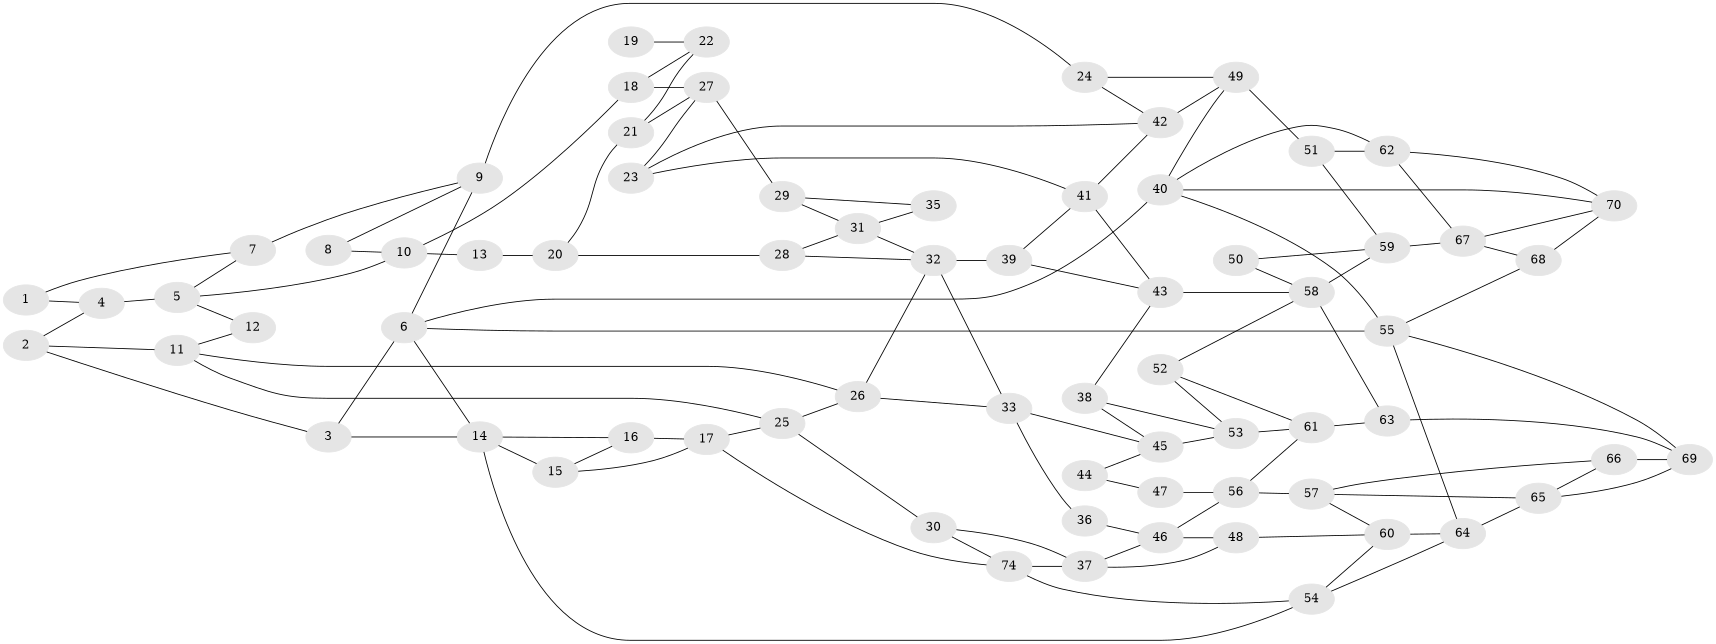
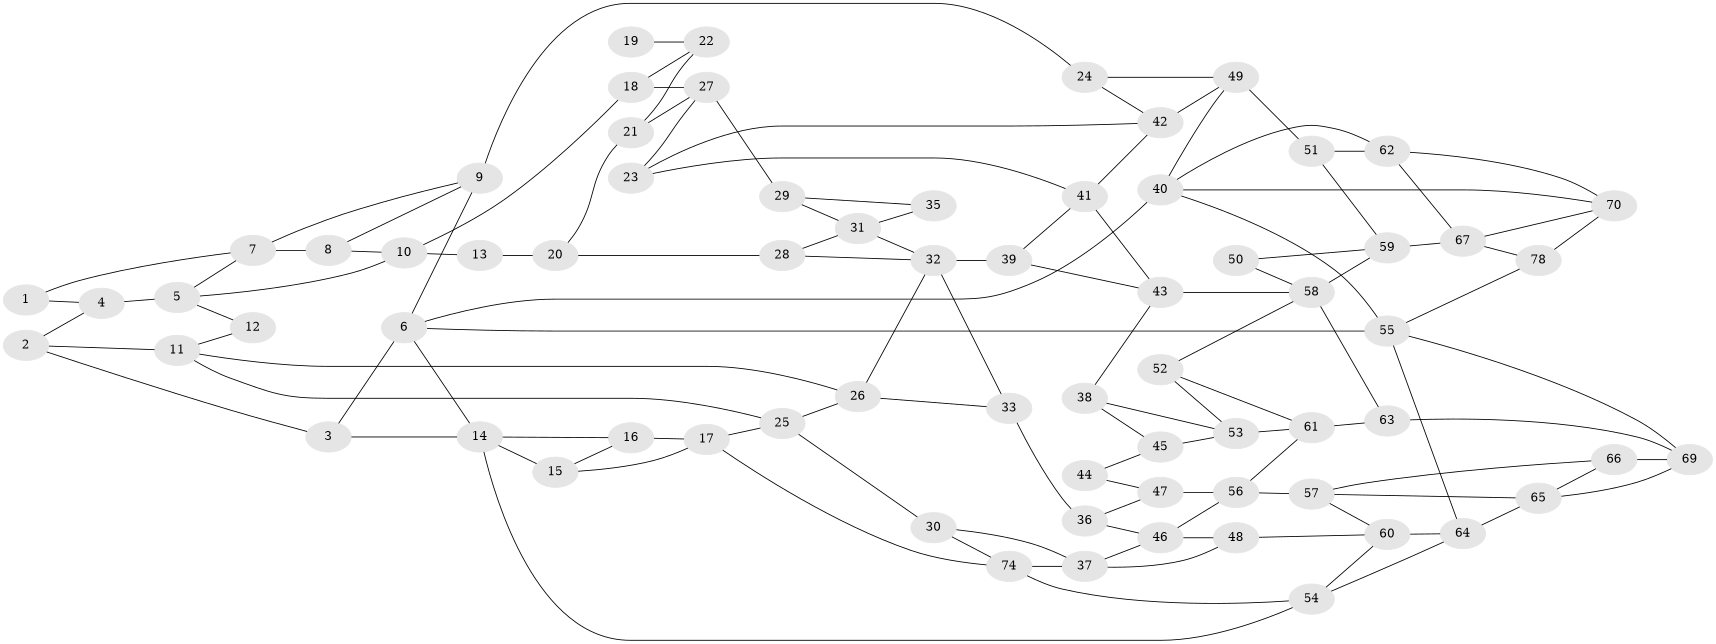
edge "7" -- "8": added
node "68": label "68" -> "78"
edge "33" -- "45": removed
edge "47" -- "36": added
